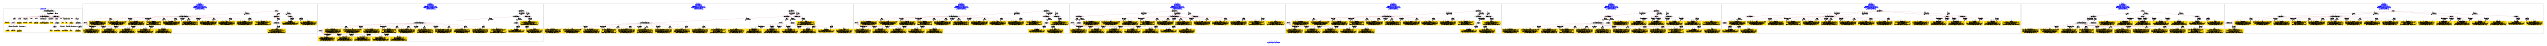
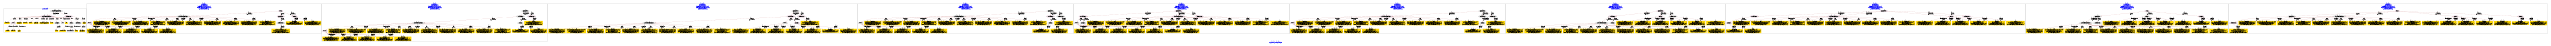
node "Title": fillcolor gold -> lightgray
node "Person2": fillcolor gold -> lightgray
node "Image": added
edge "Person2" -> "sitterDeathDate": label "dateOfDeath" -> "subject"
node "Aggregation": label "Aggregation" -> "Artist"
node "sitterDeathDate": fillcolor gold -> lightgray
